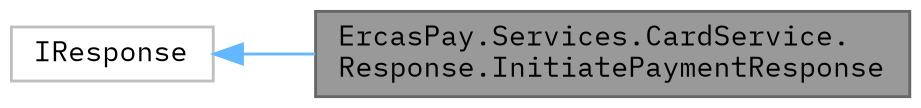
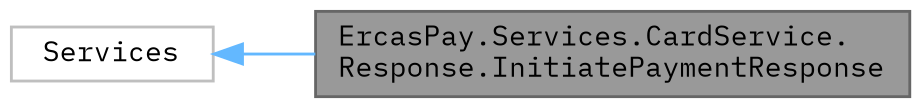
node "IResponse": label "IResponse" -> "Services"
